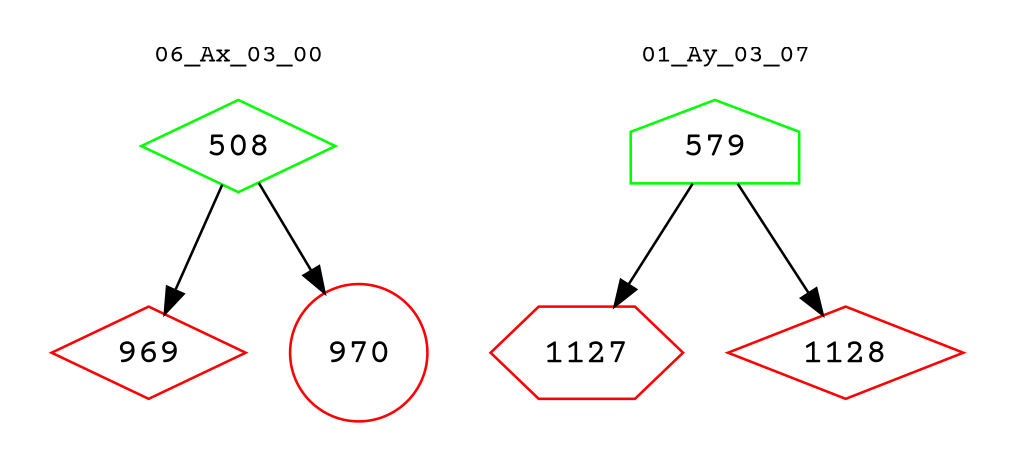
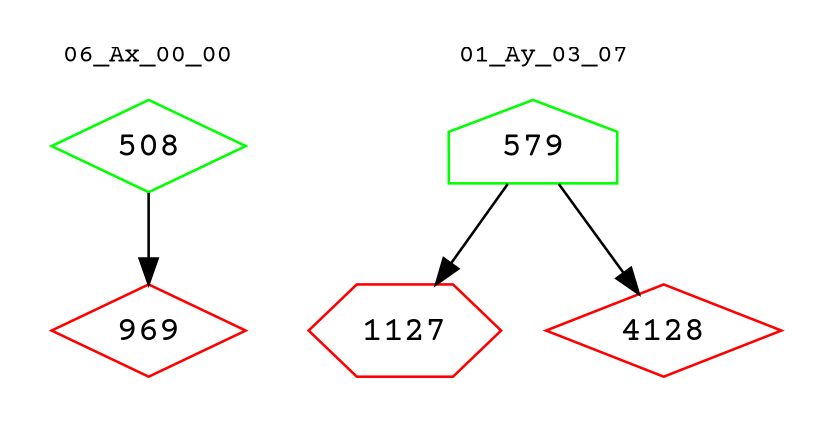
cluster "06_Ax_03_00": label "06_Ax_03_00" -> "06_Ax_00_00"
node "970": removed
node "1128": label "1128" -> "4128"
